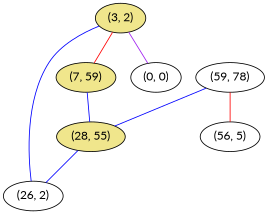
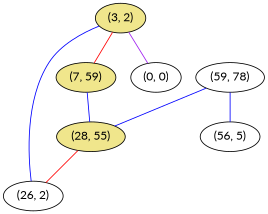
edge "(59, 78)" -- "(56, 5)": color red -> blue
edge "(28, 55)" -- "(26, 2)": color blue -> red
